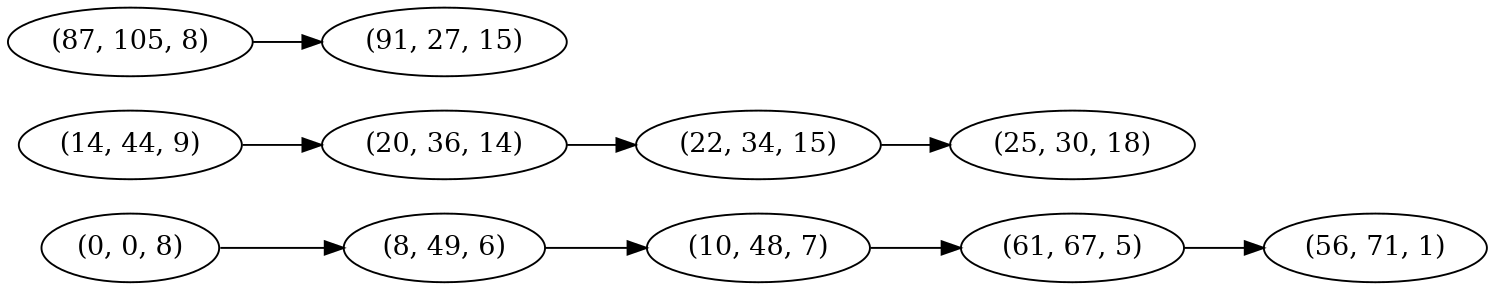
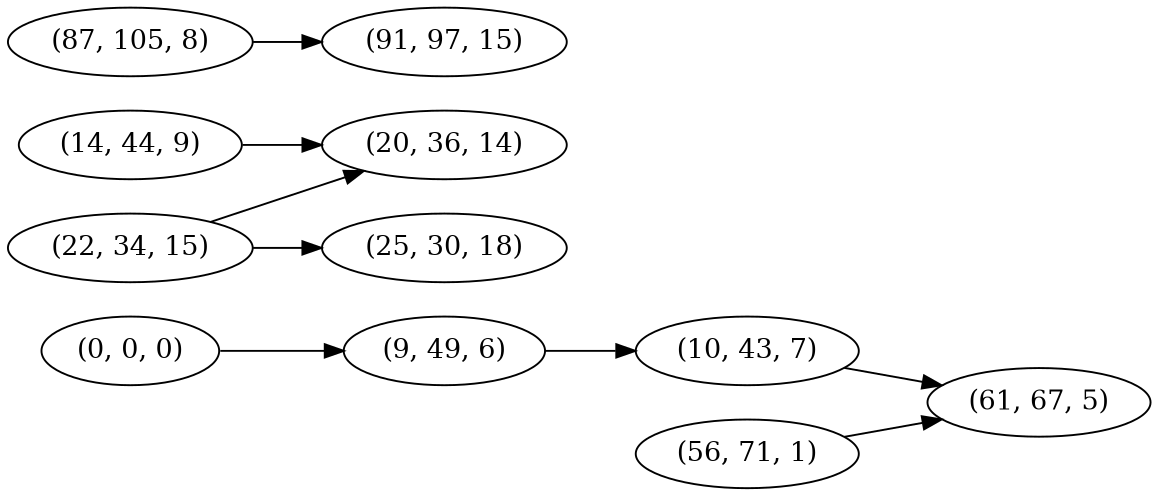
node "(91, 27, 15)": label "(91, 27, 15)" -> "(91, 97, 15)"
edge "(20, 36, 14)" -> "(22, 34, 15)": reversed
node "(0, 0, 8)": label "(0, 0, 8)" -> "(0, 0, 0)"
node "(8, 49, 6)": label "(8, 49, 6)" -> "(9, 49, 6)"
node "(10, 48, 7)": label "(10, 48, 7)" -> "(10, 43, 7)"
edge "(61, 67, 5)" -> "(56, 71, 1)": reversed
